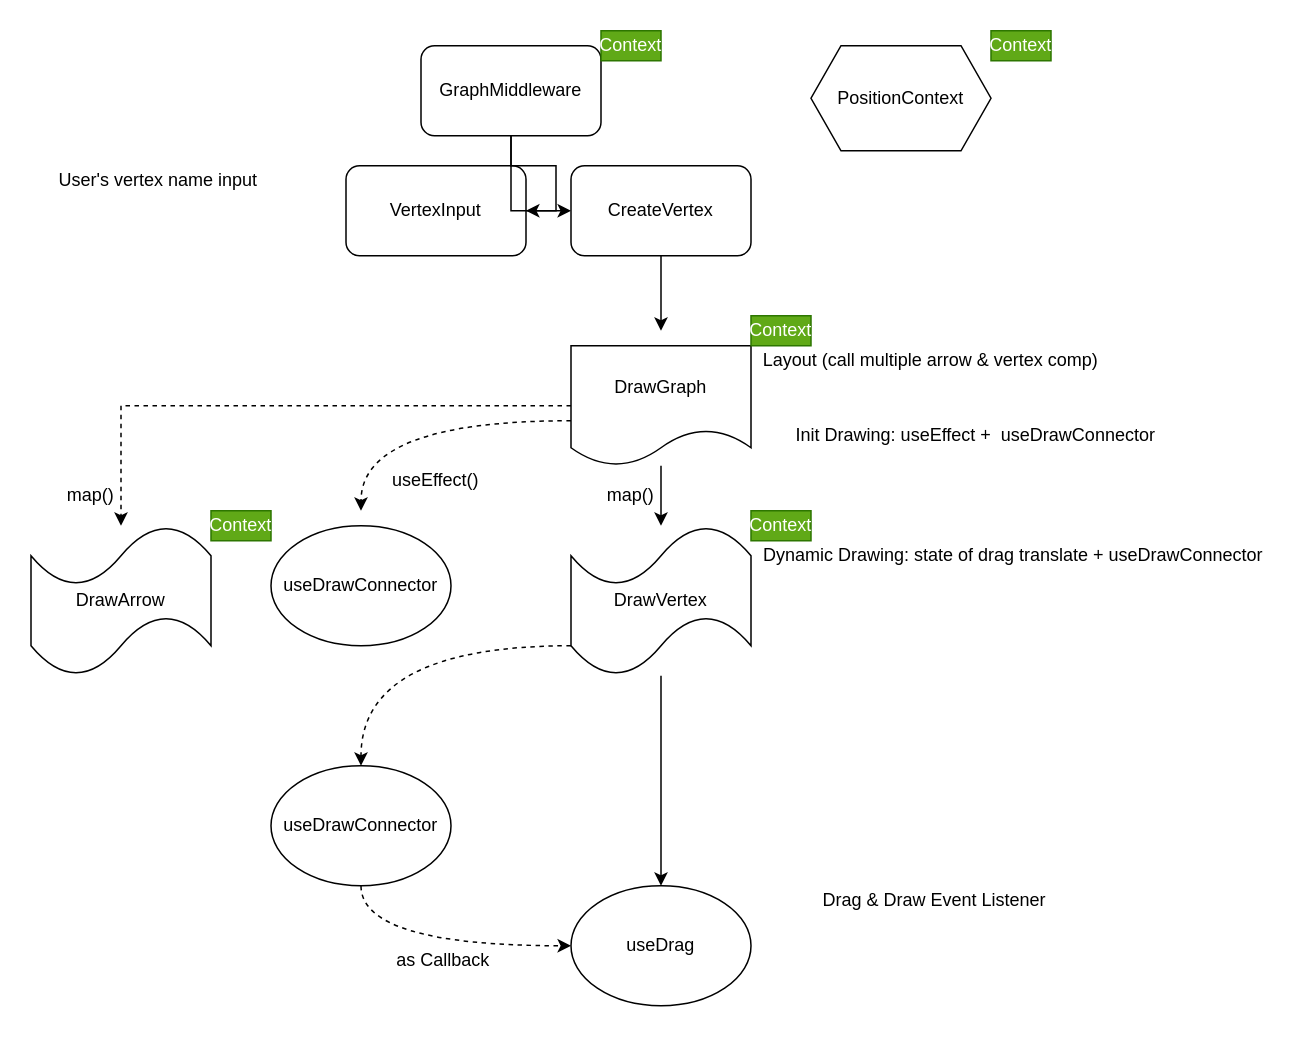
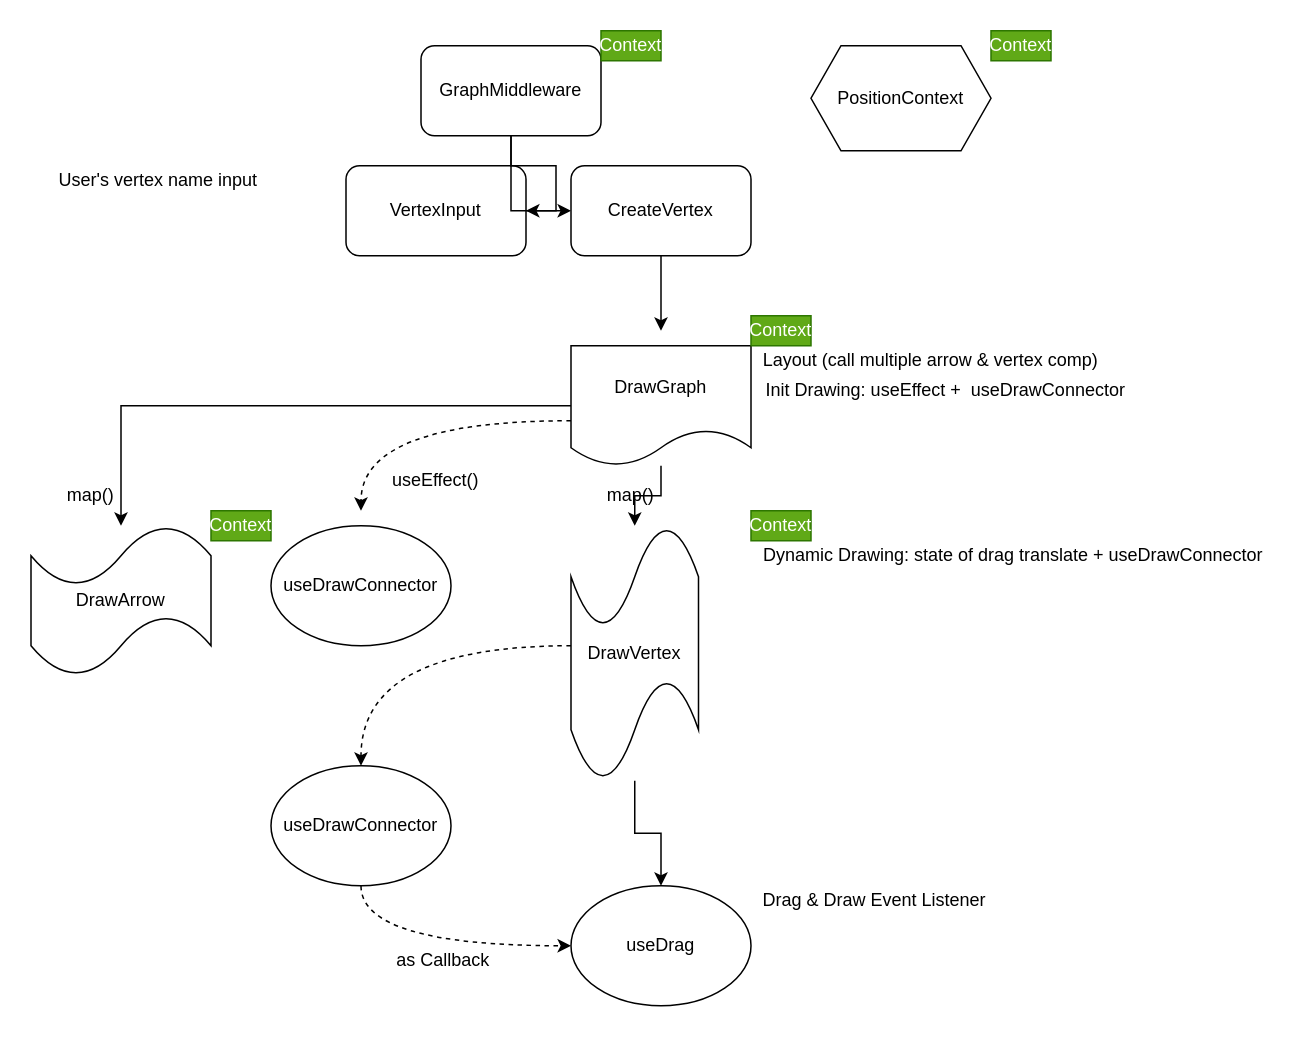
edge "DrawGraph" -> "DrawArrow": style dashed -> solid
node "Init Drawing: useEffect + useDrawConnector": moved (976, 436) -> (946, 391)
node "DrawVertex": size 180x150 -> 128x255
node "Drag & Draw Event Listener": moved (935, 901) -> (875, 901)
